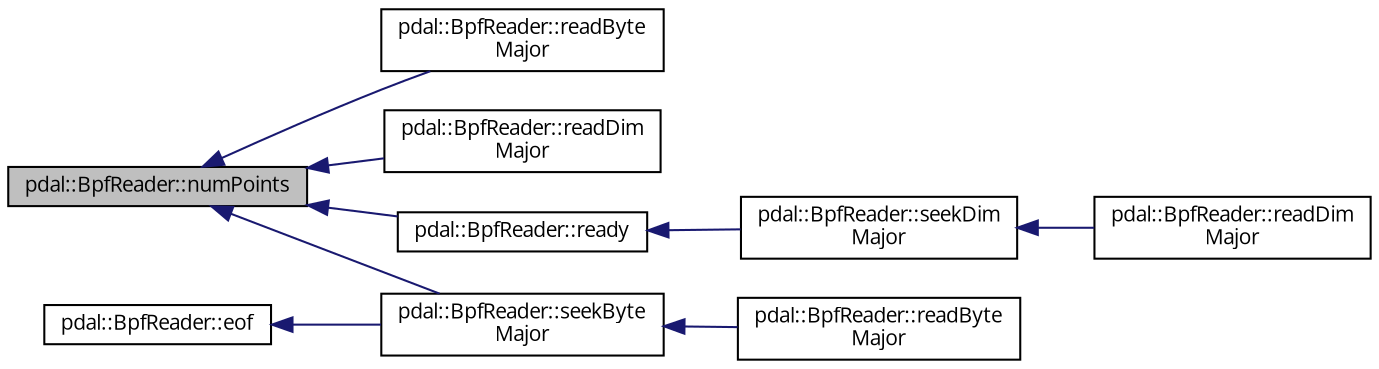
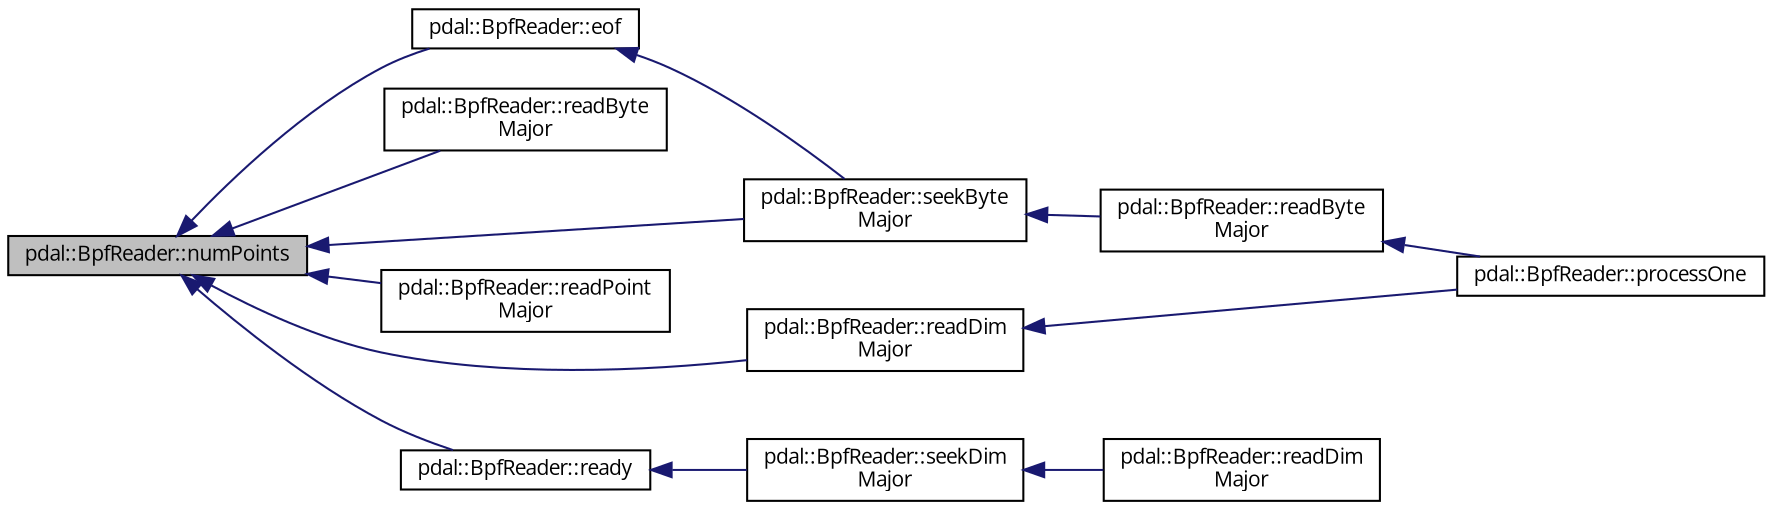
edge "pdal::BpfReader::eof" -> "pdal::BpfReader::numPoints": added
node "pdal::BpfReader::processOne": added
node "pdal::BpfReader::readPoint Major": added
